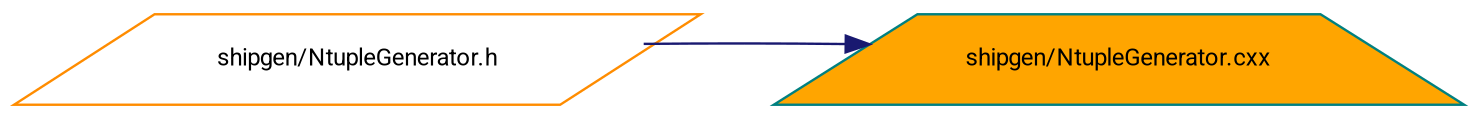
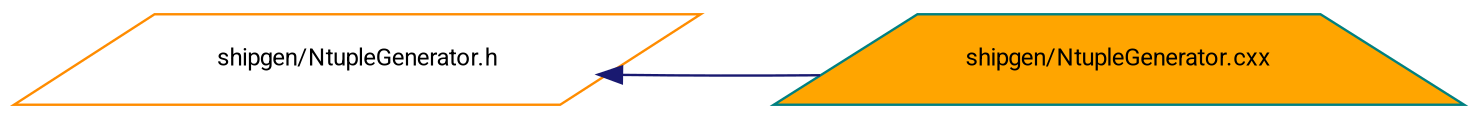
edge "shipgen/NtupleGenerator.h" -> "shipgen/NtupleGenerator.cxx": reversed
